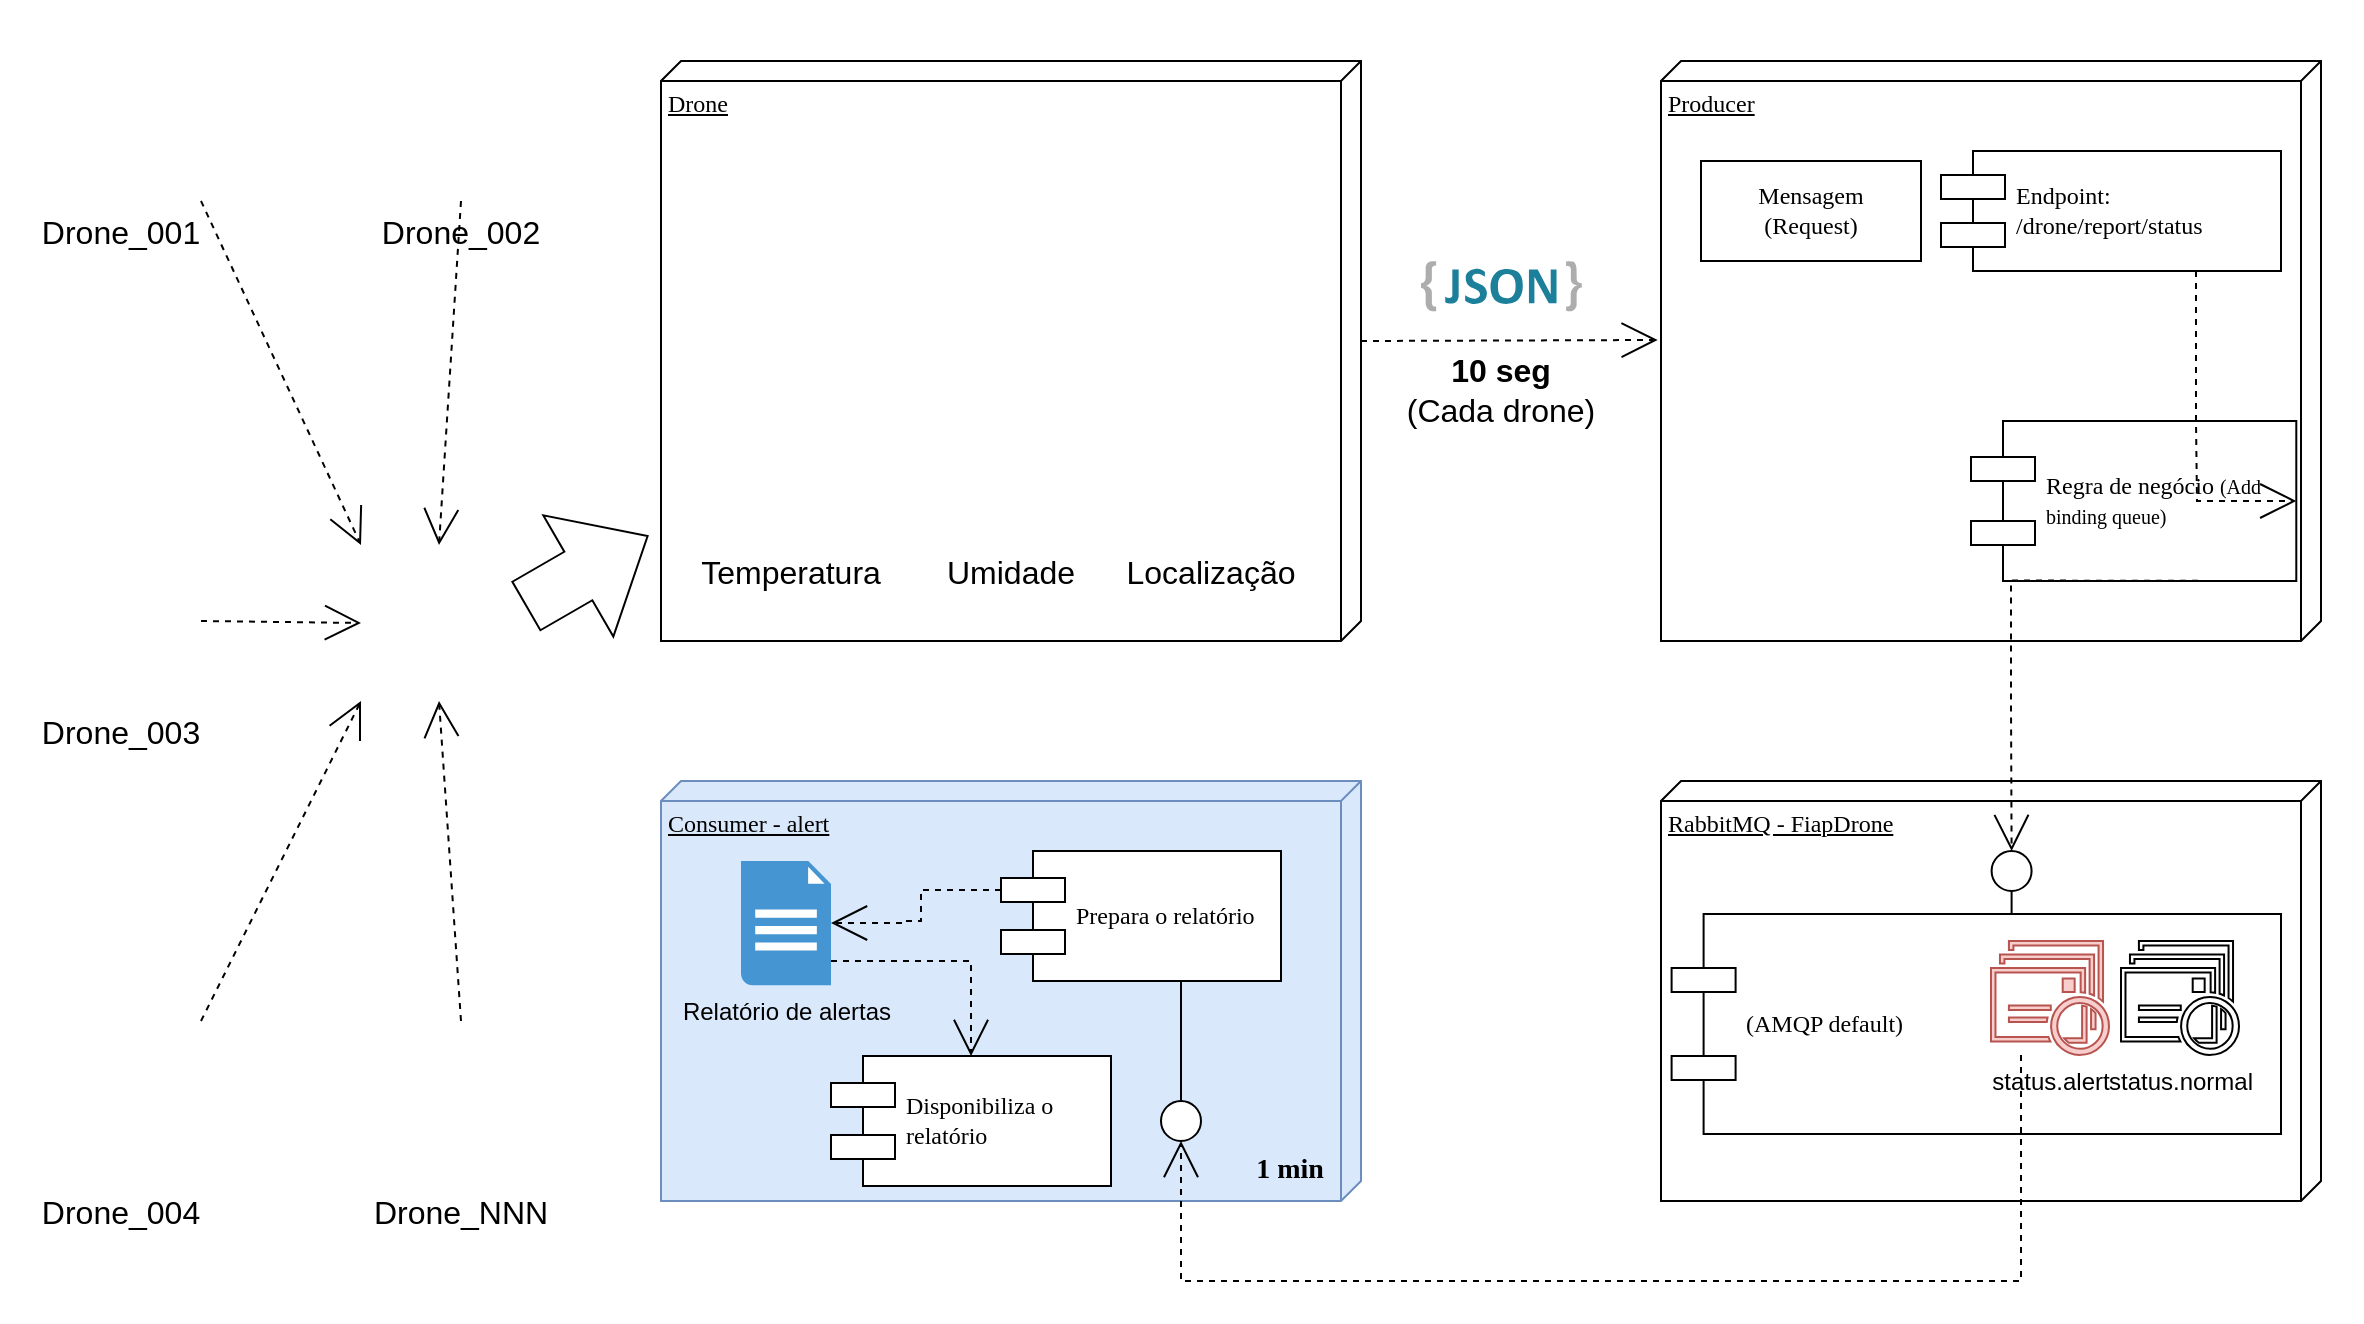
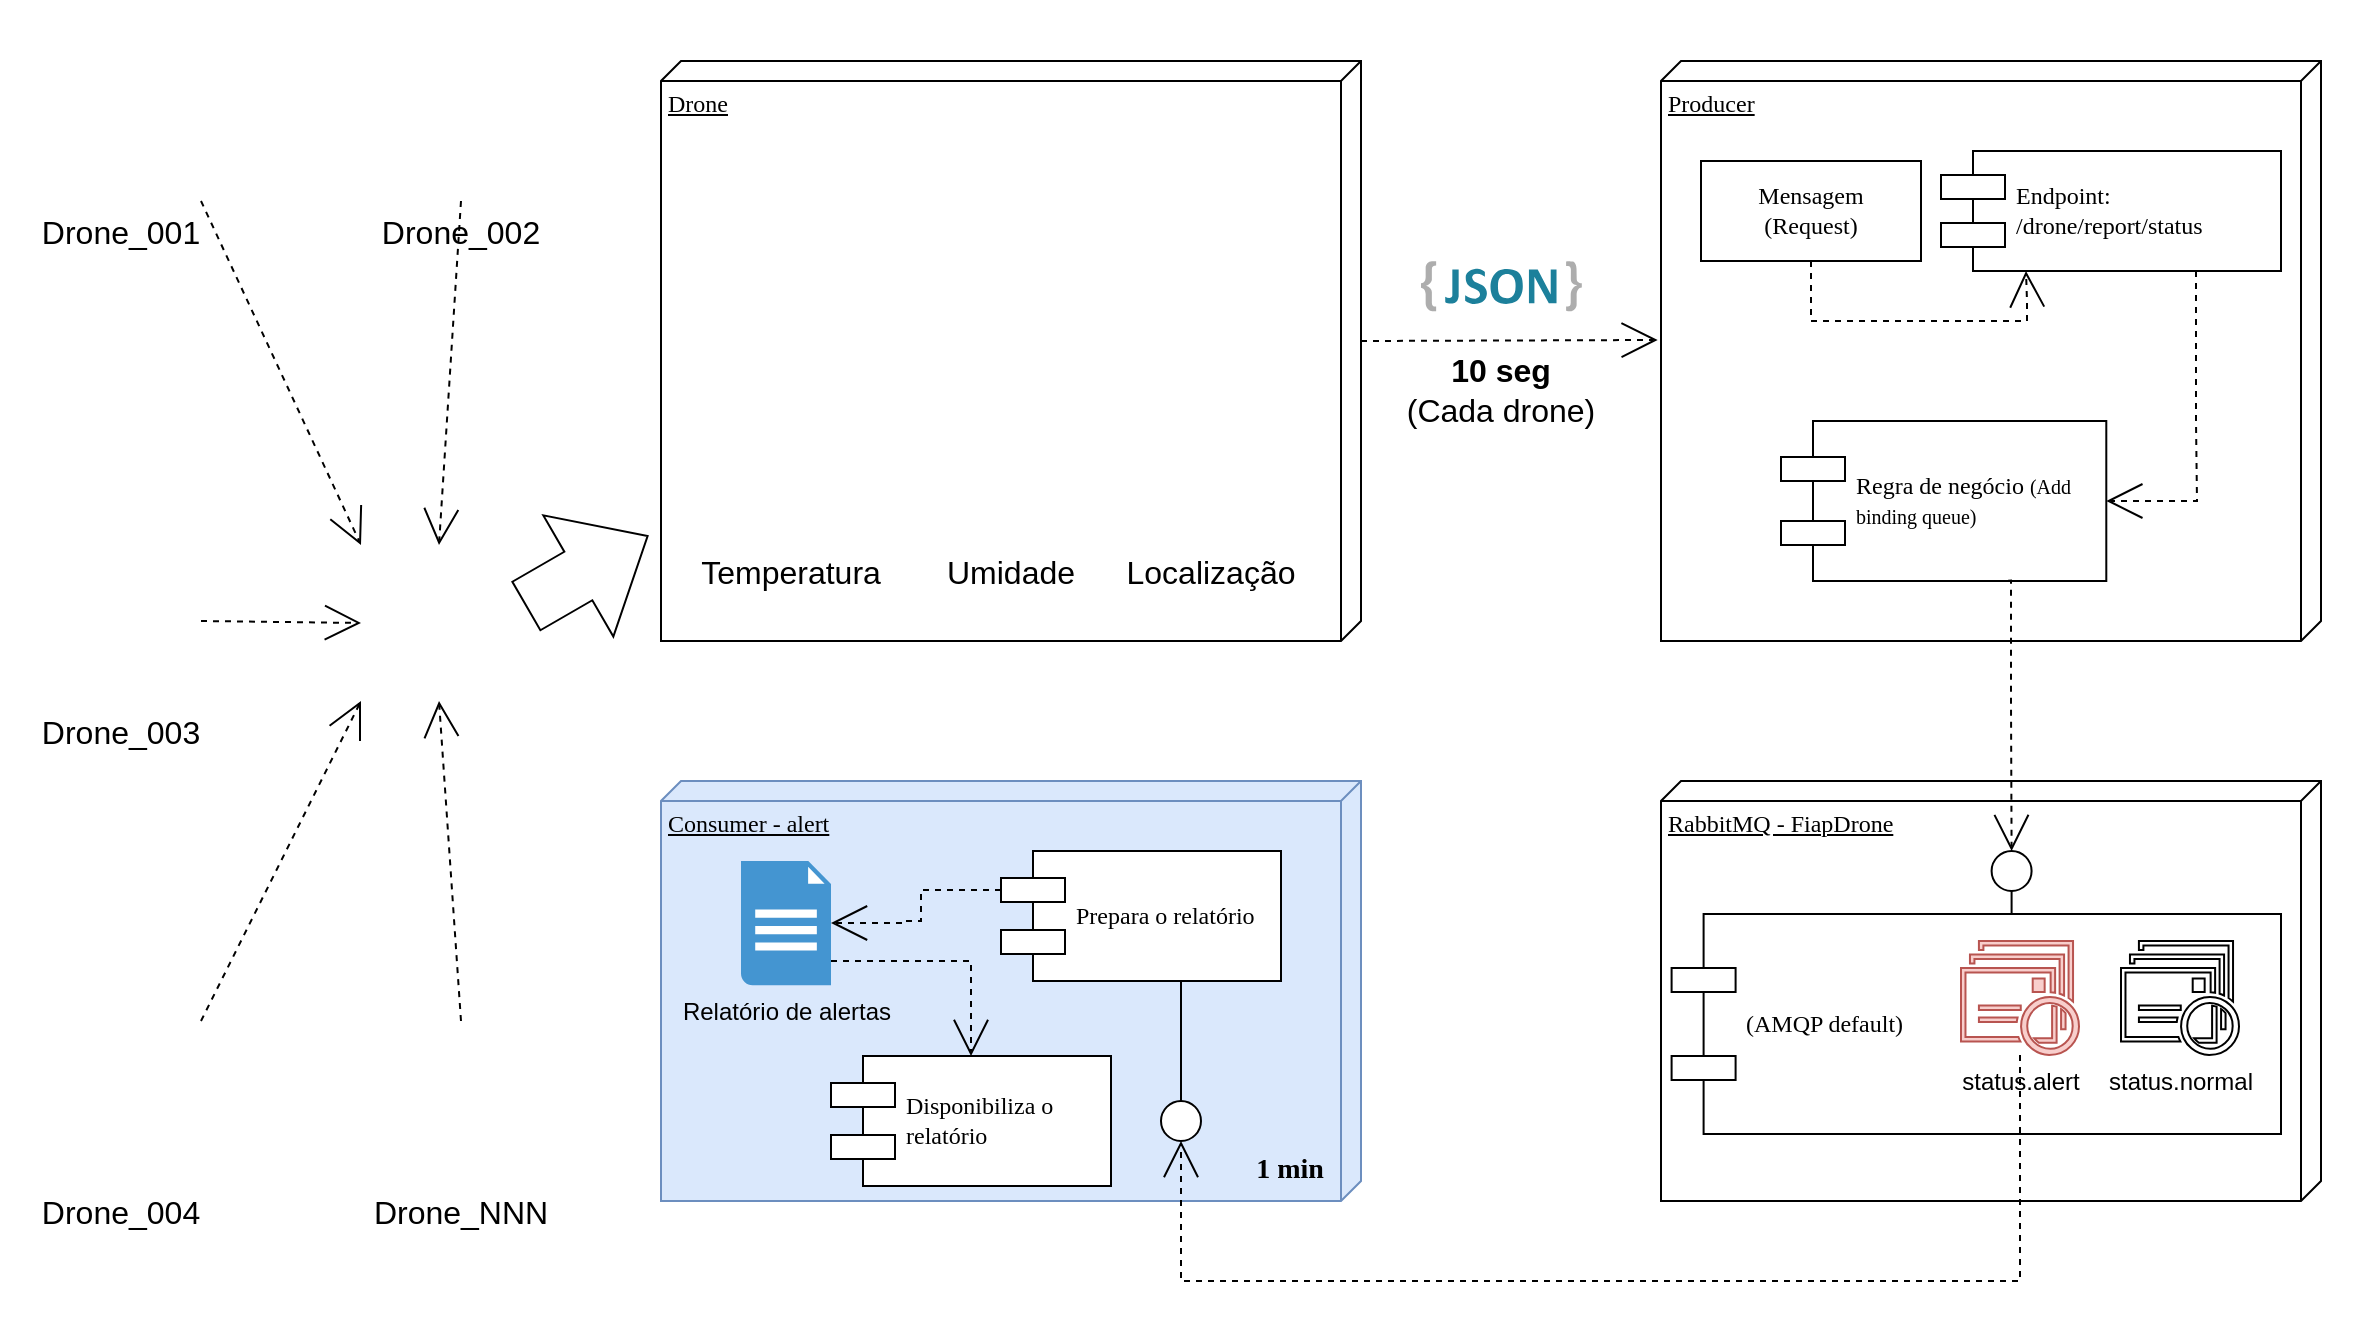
edge "Mensagem (Request)" -> "Endpoint: /drone/report/status": added
node "Regra de negócio (Add binding queue)": moved (2134, 501) -> (1944, 501)
node "status.alert": moved (2050, 998) -> (2020, 998)
